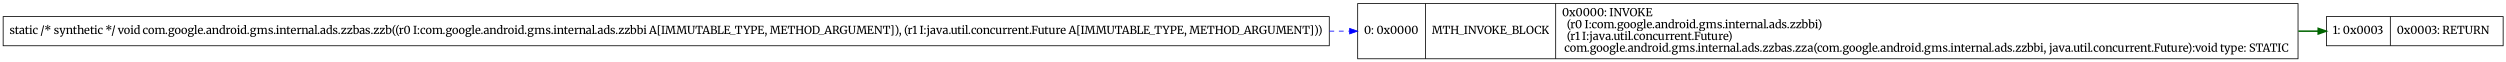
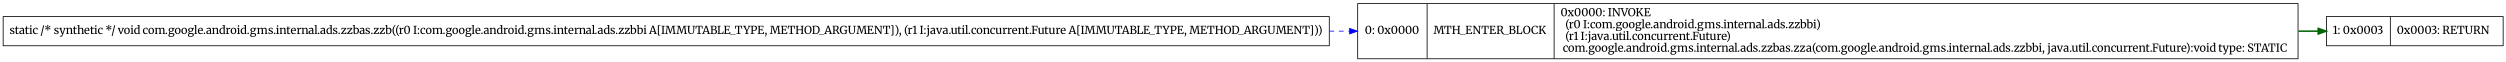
node "0: 0x0000": text "MTH_INVOKE_BLOCK" -> "MTH_ENTER_BLOCK"
